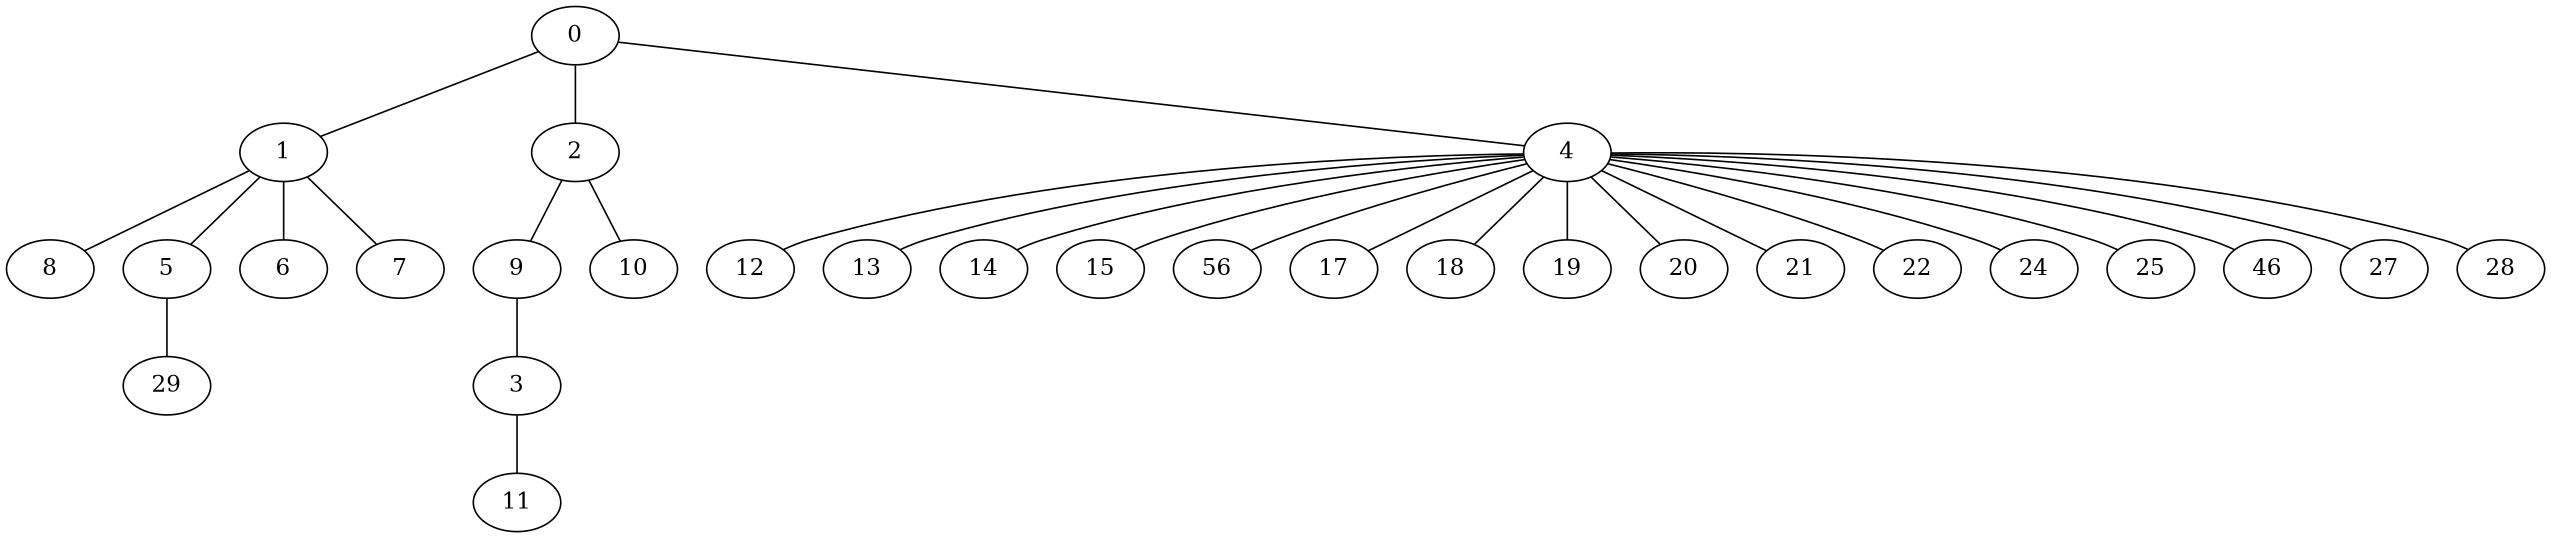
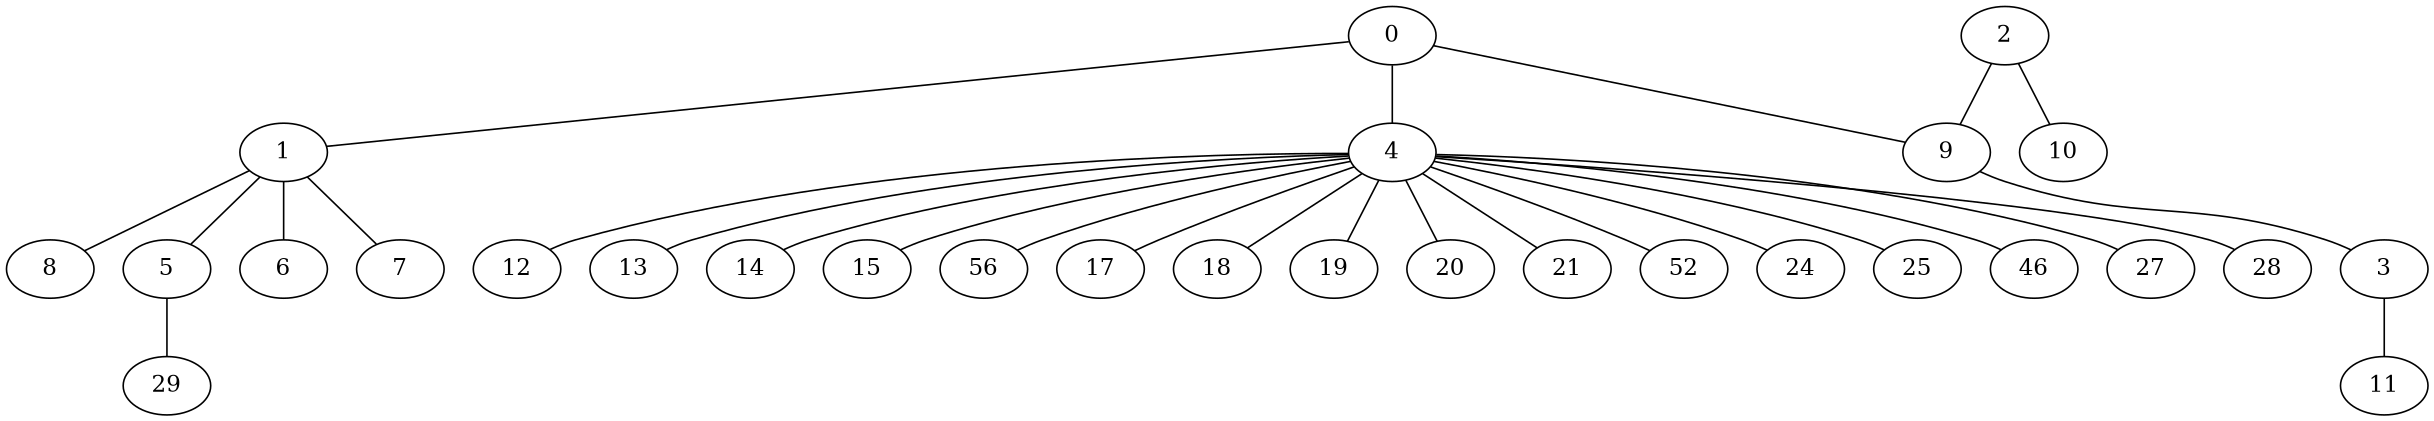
edge "0" -- "2": now "0" -- "9"
node "22": label "22" -> "52"
